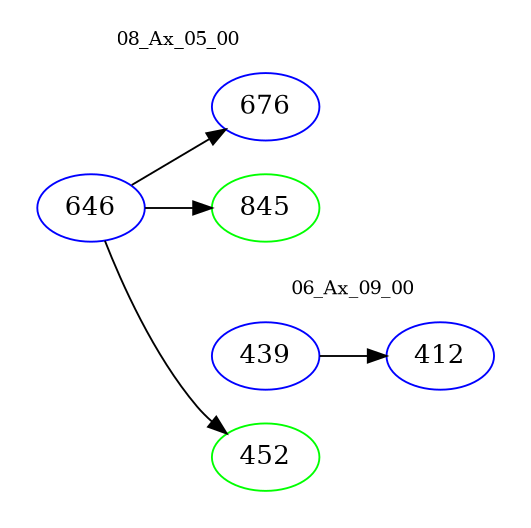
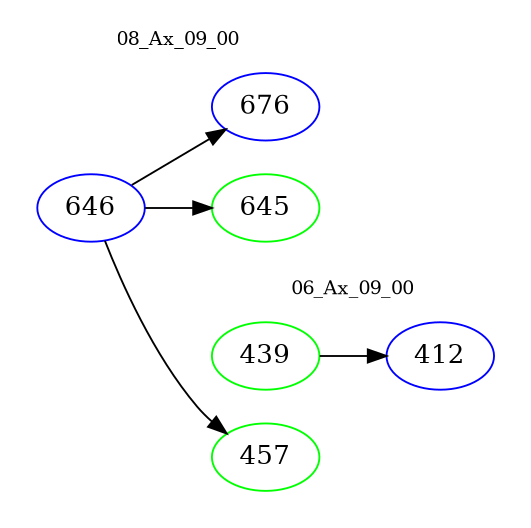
cluster "08_Ax_05_00": label "08_Ax_05_00" -> "08_Ax_09_00"
node "845": label "845" -> "645"
node "439": color blue -> green
node "452": label "452" -> "457"
